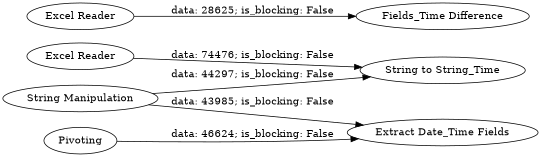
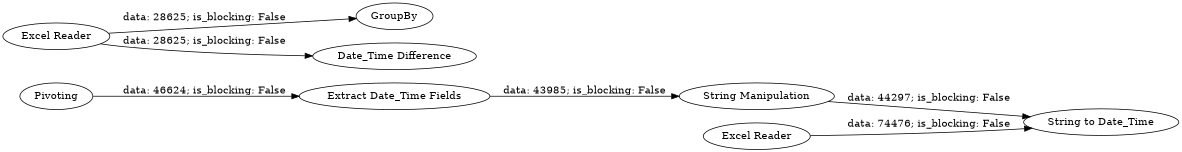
node "GroupBy": added
node "Fields_Time Difference": label "Fields_Time Difference" -> "Date_Time Difference"
node "String to String_Time": label "String to String_Time" -> "String to Date_Time"
edge "String Manipulation" -> "Extract Date_Time Fields": reversed
